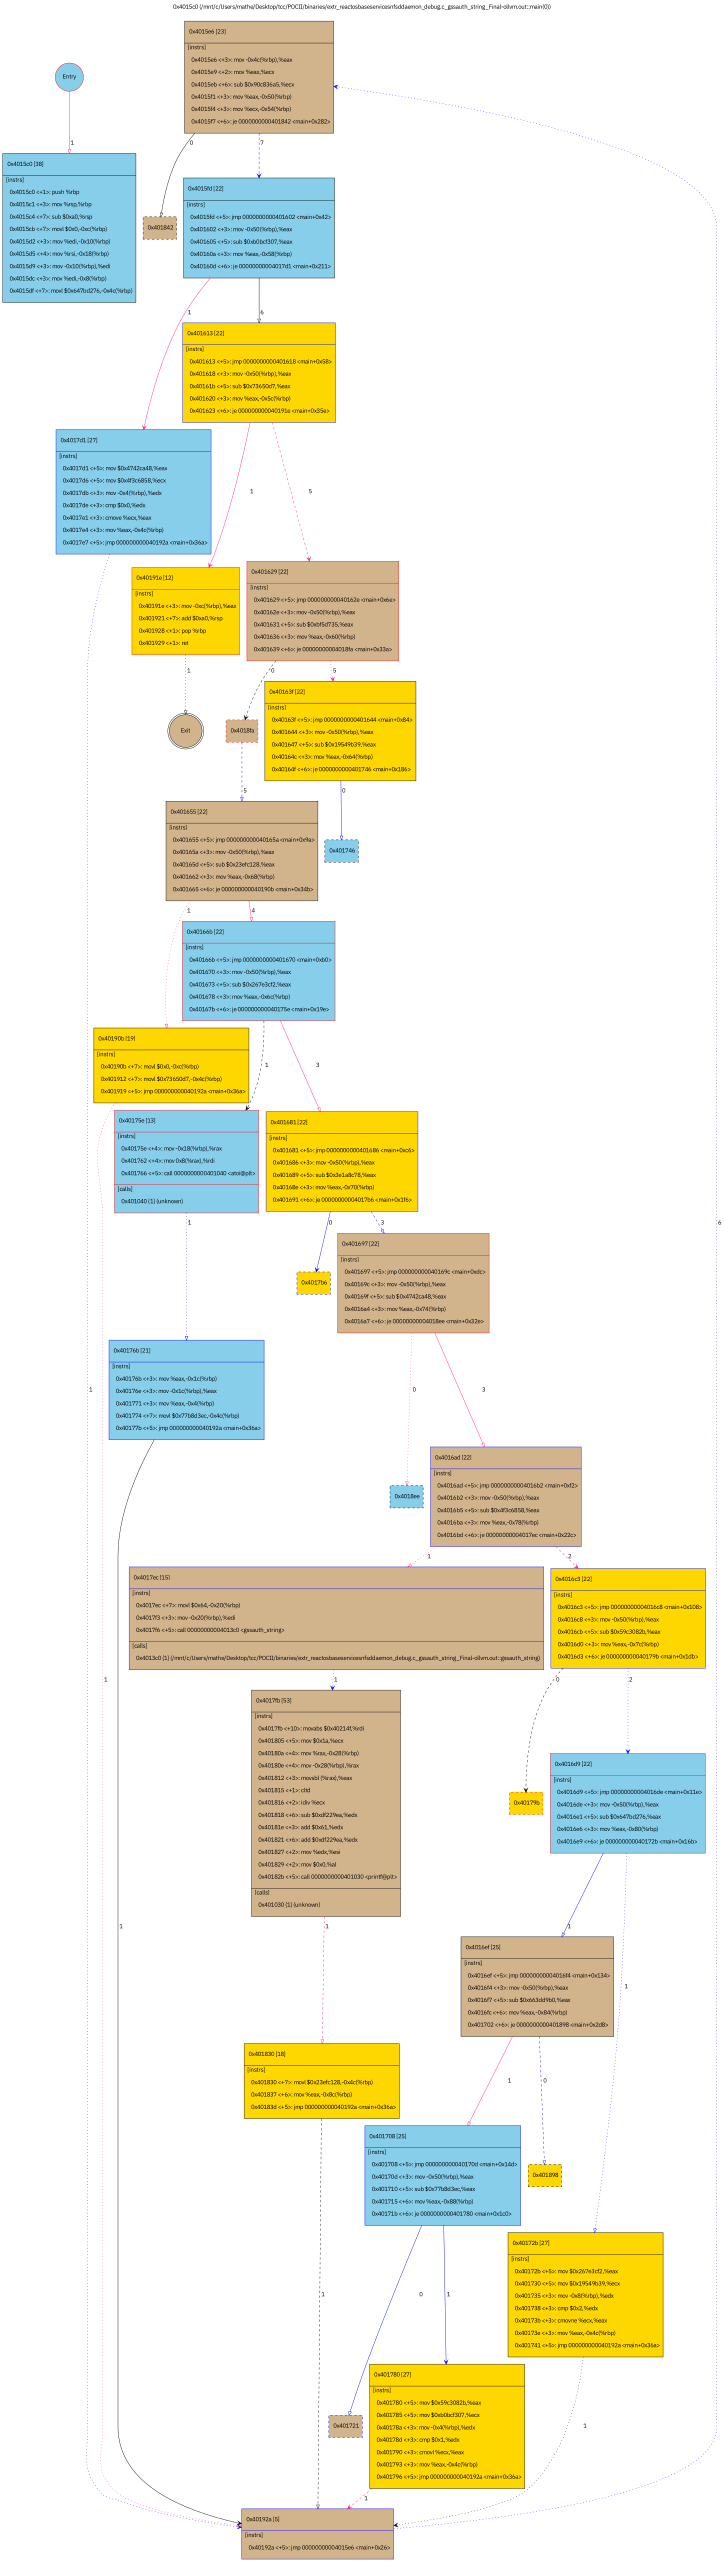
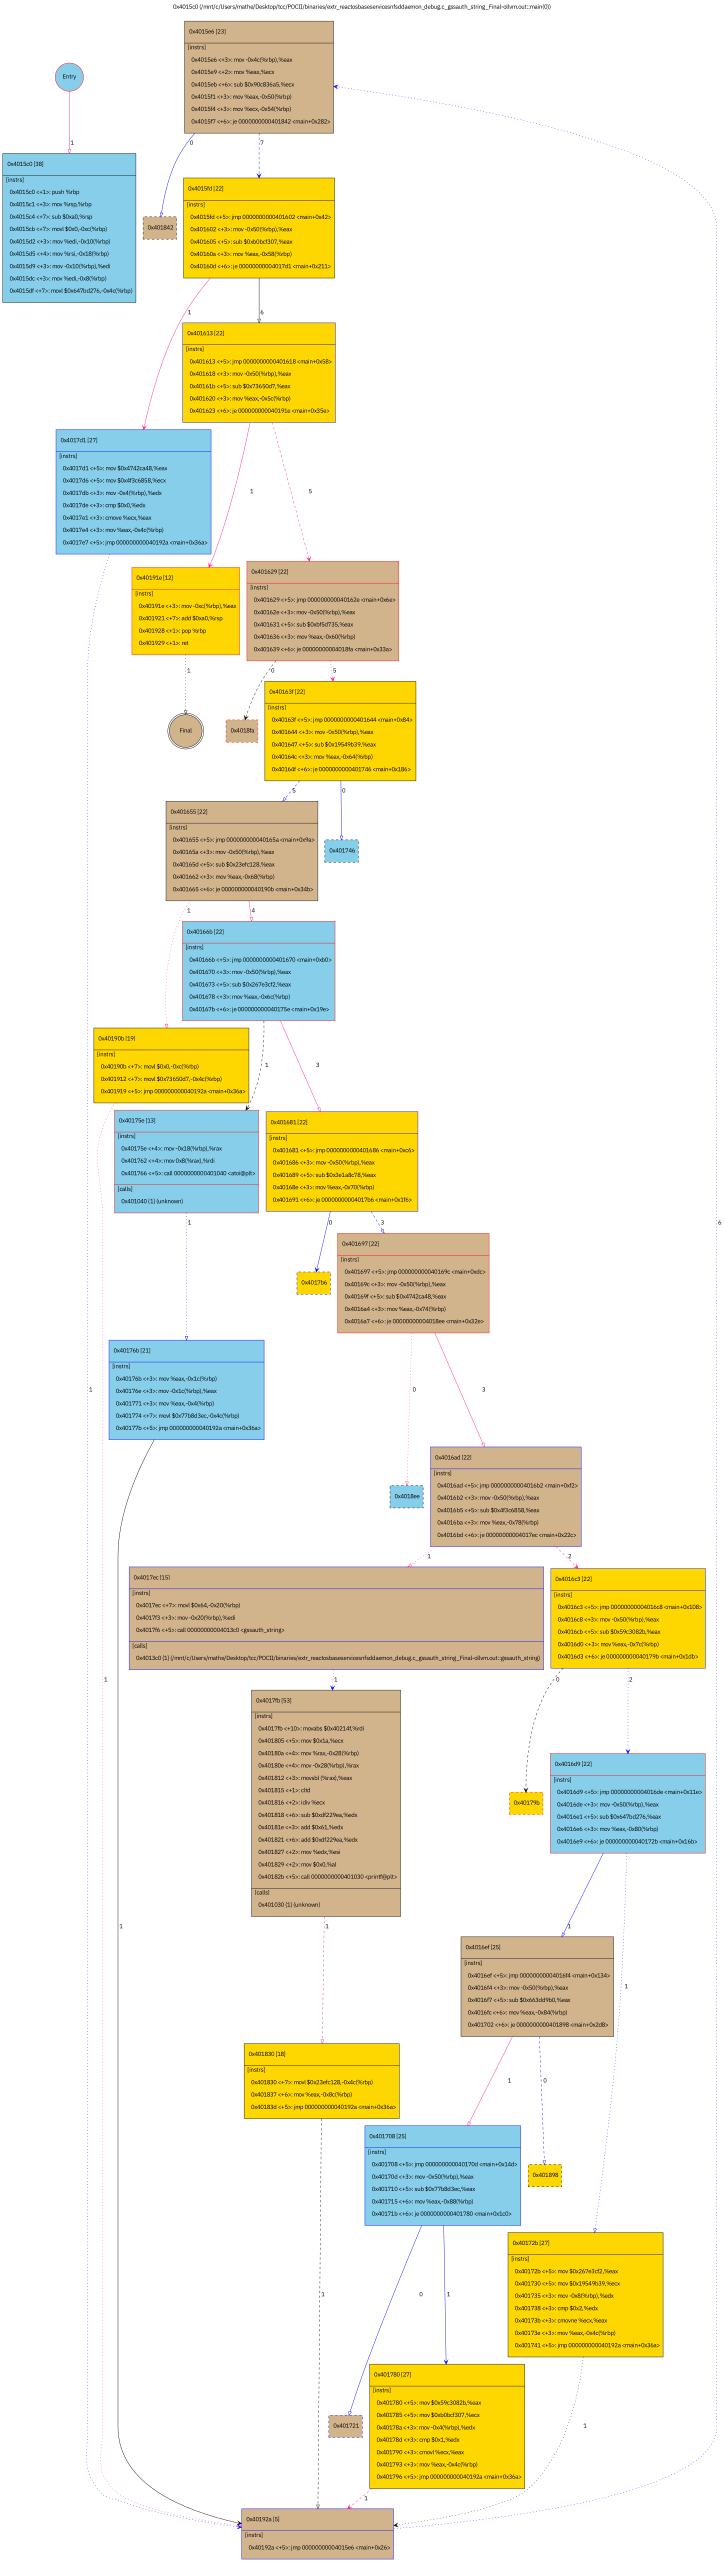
edge "0x4015e6 [23]" -> "0x401842": color black -> blue
node "0x4015fd [22]": fillcolor skyblue -> gold
node "Exit": label "Exit" -> "Final"
edge "0x4018fa" -> "0x401655 [22]": now "0x40163f [22]" -> "0x401655 [22]"
